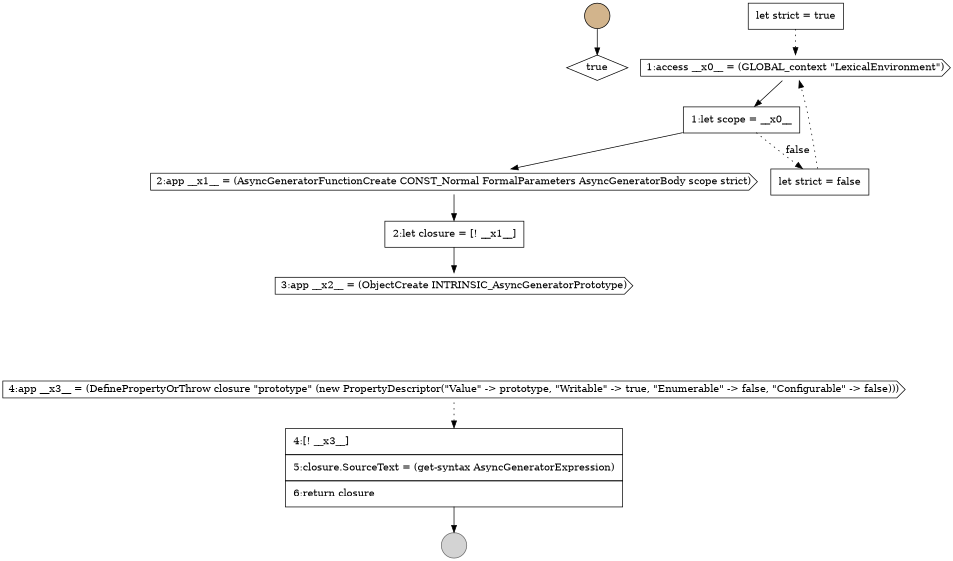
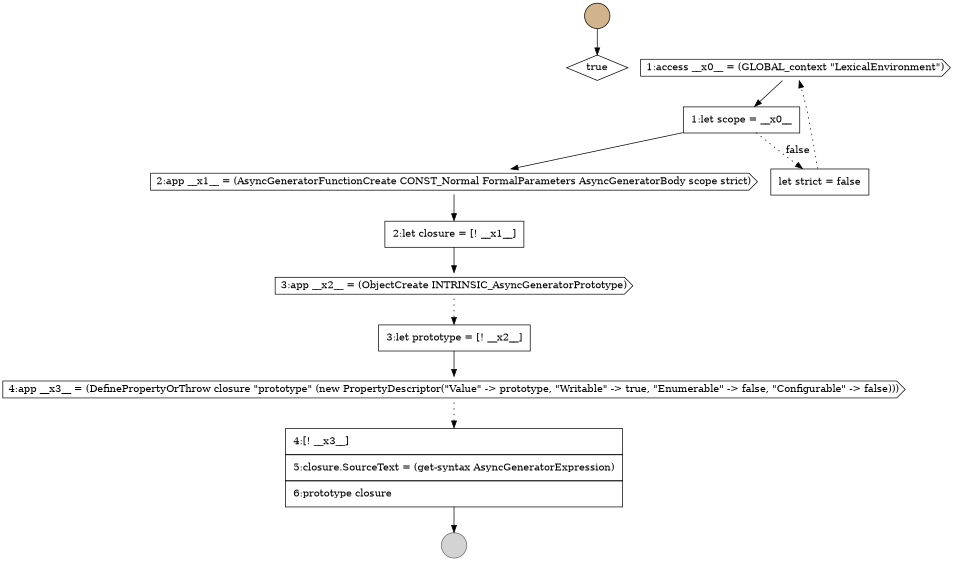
node "let strict = true": removed
node "3:let prototype = [! __x2__]": added
node "4:[! __x3__]": text "6:return closure" -> "6:prototype closure"
